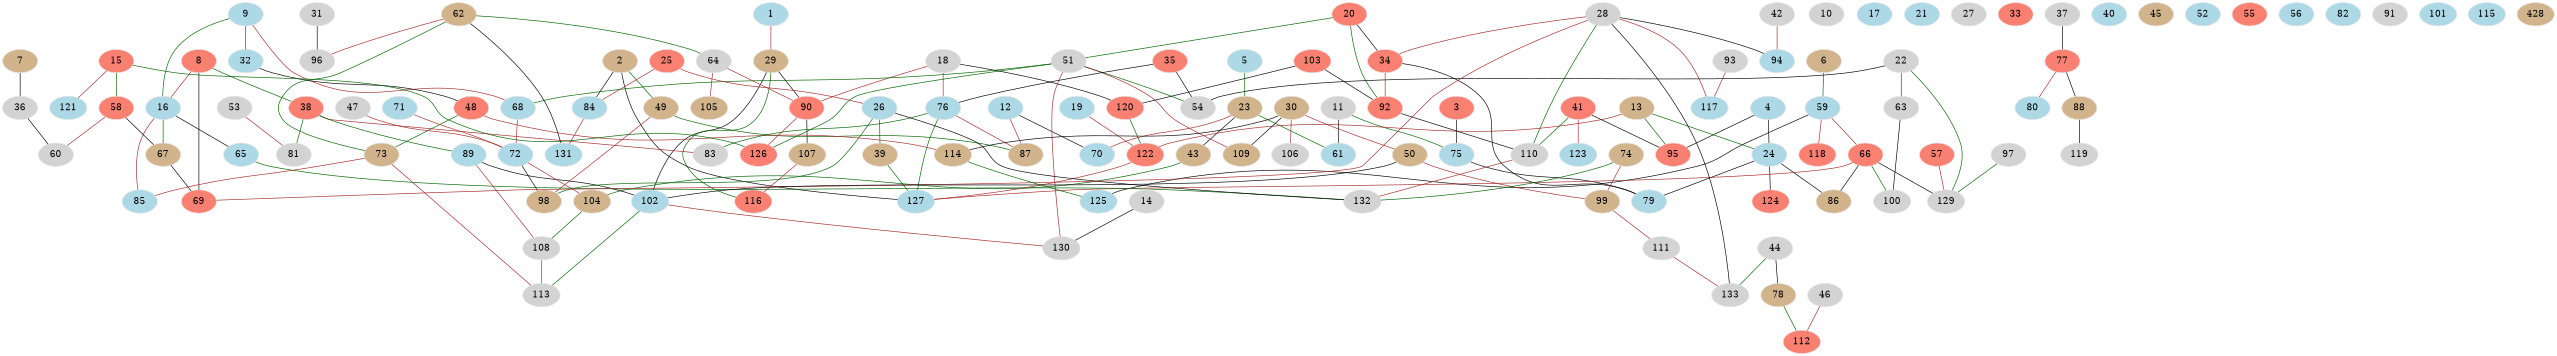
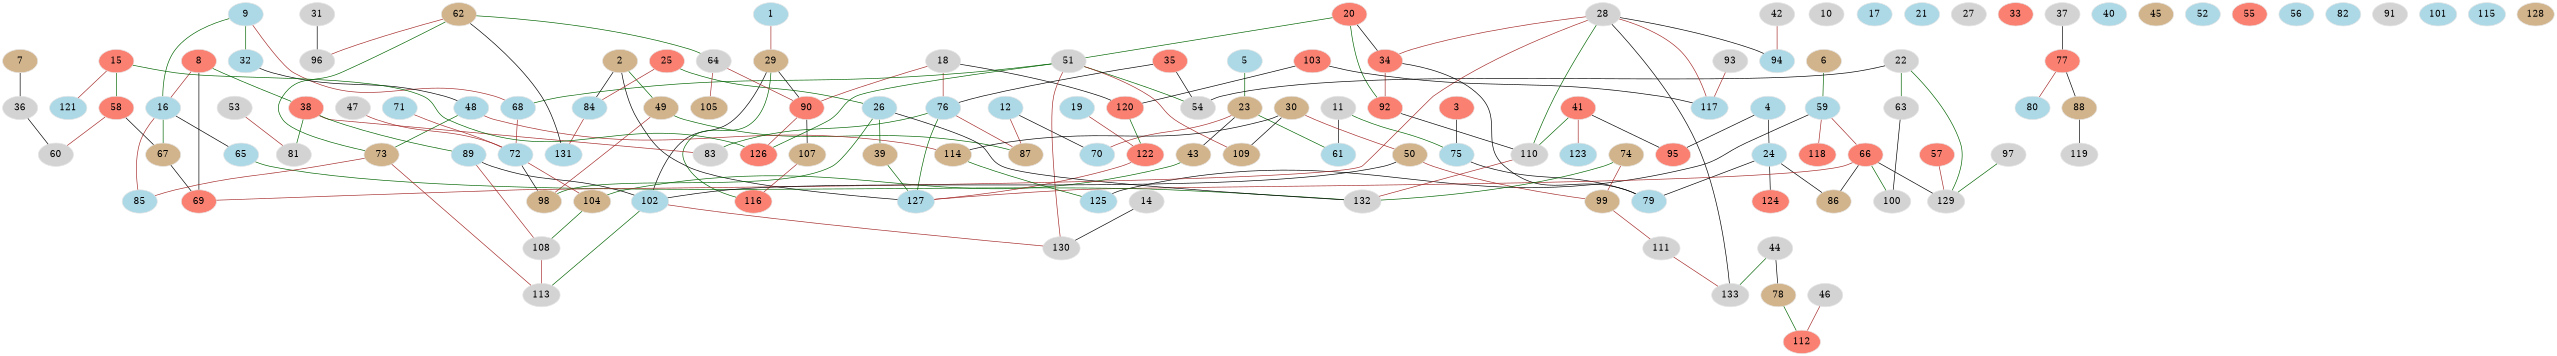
node "428": label "428" -> "128"
edge "103" -- "92": now "103" -- "117"
edge "25" -- "26": color brown -> darkgreen
node "48": fillcolor salmon -> lightblue
node "13": removed
node "106": removed
